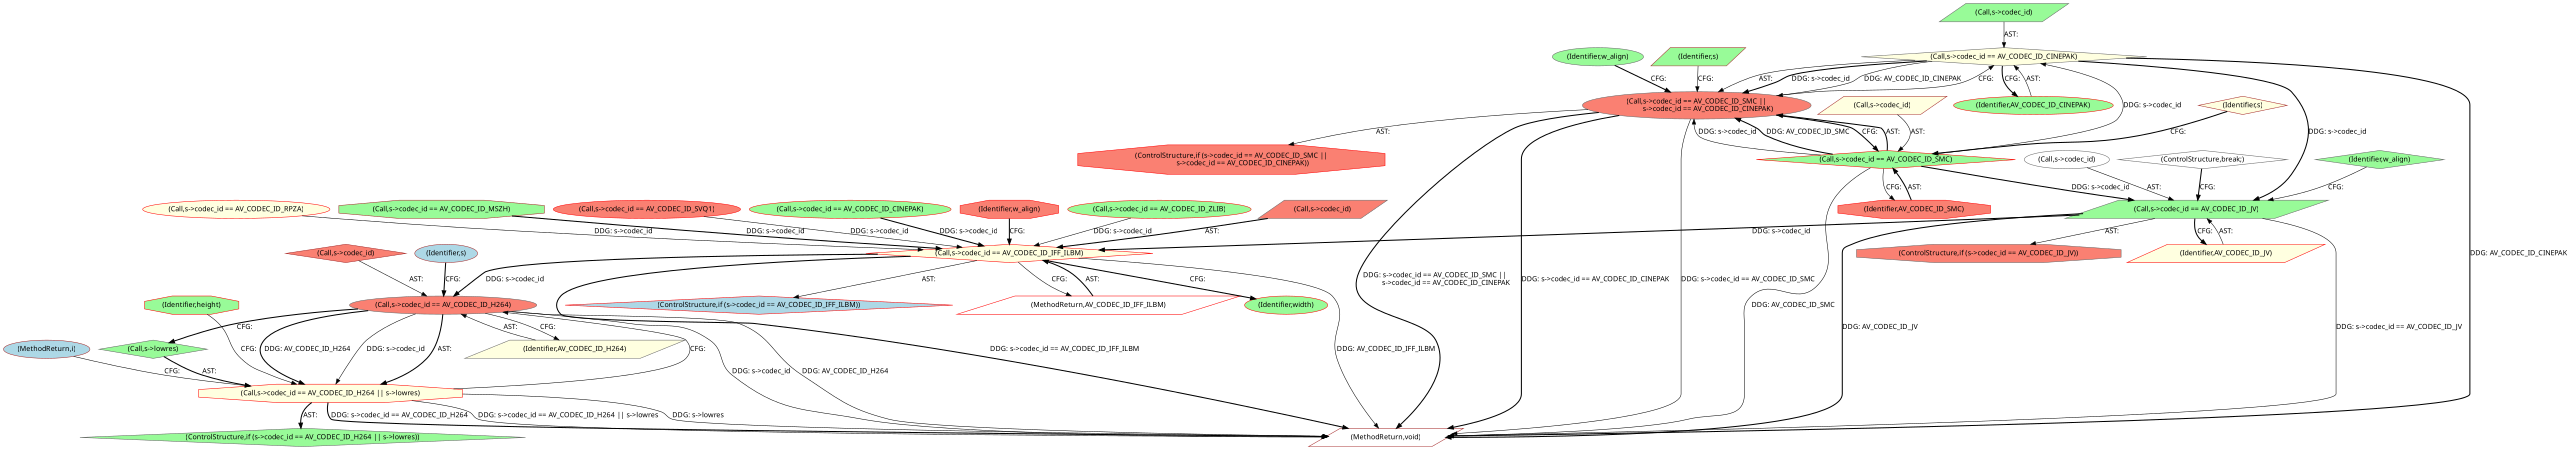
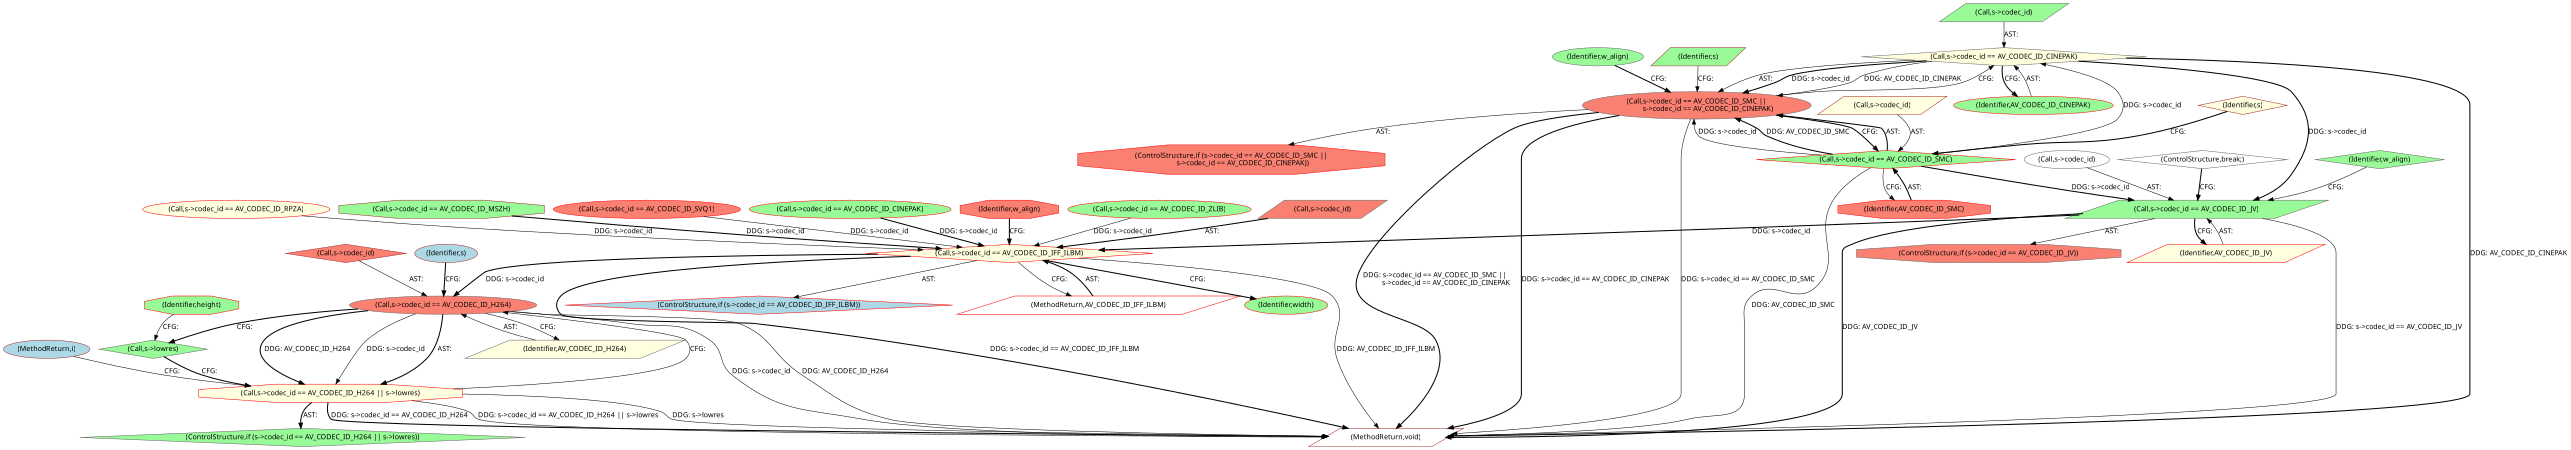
edge "(Identifier,height)" -> "(Call,s->codec_id == AV_CODEC_ID_H264 || s->lowres)": now "(Identifier,height)" -> "(Call,s->lowres)"
edge "(Call,s->lowres)" -> "(Call,s->codec_id == AV_CODEC_ID_H264 || s->lowres)": label "AST: " -> "CFG: "
